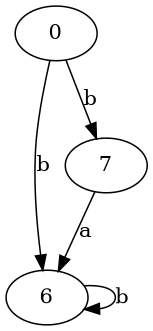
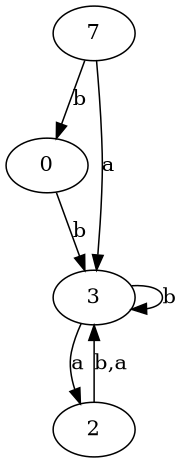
edge "0" -> "7": reversed
node "6": label "6" -> "3"
node "2": added
